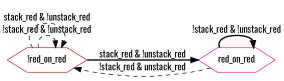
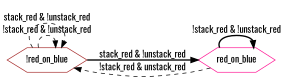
node "!red_on_red": label "!red_on_red" -> "!red_on_blue"
node "red_on_red": label "red_on_red" -> "red_on_blue"
